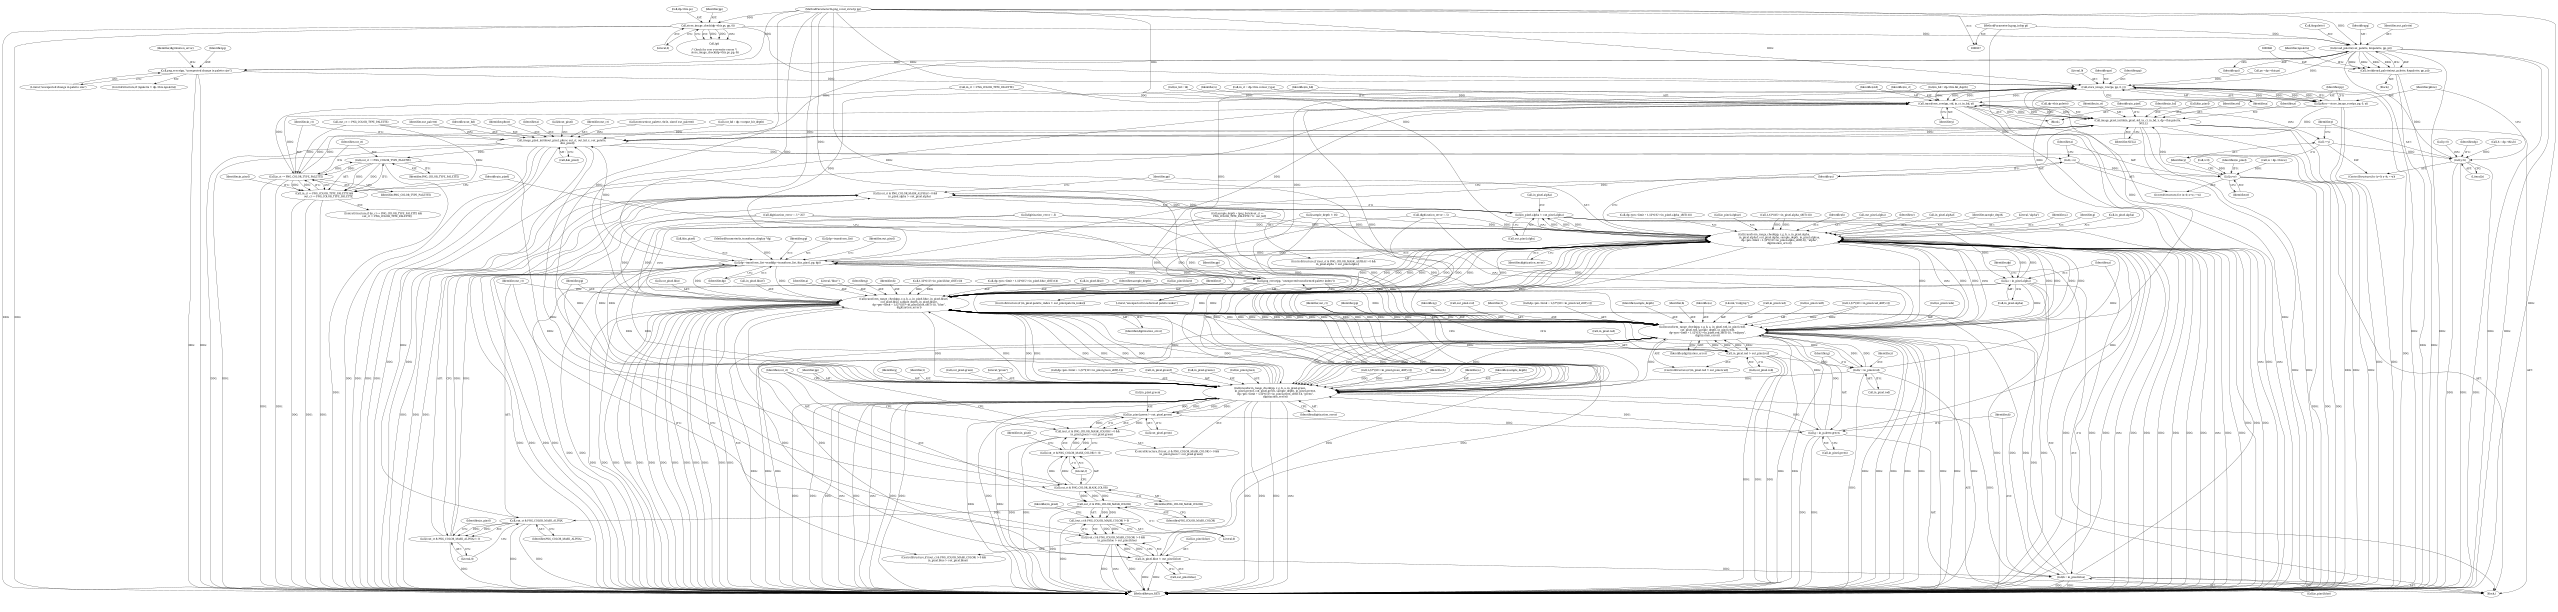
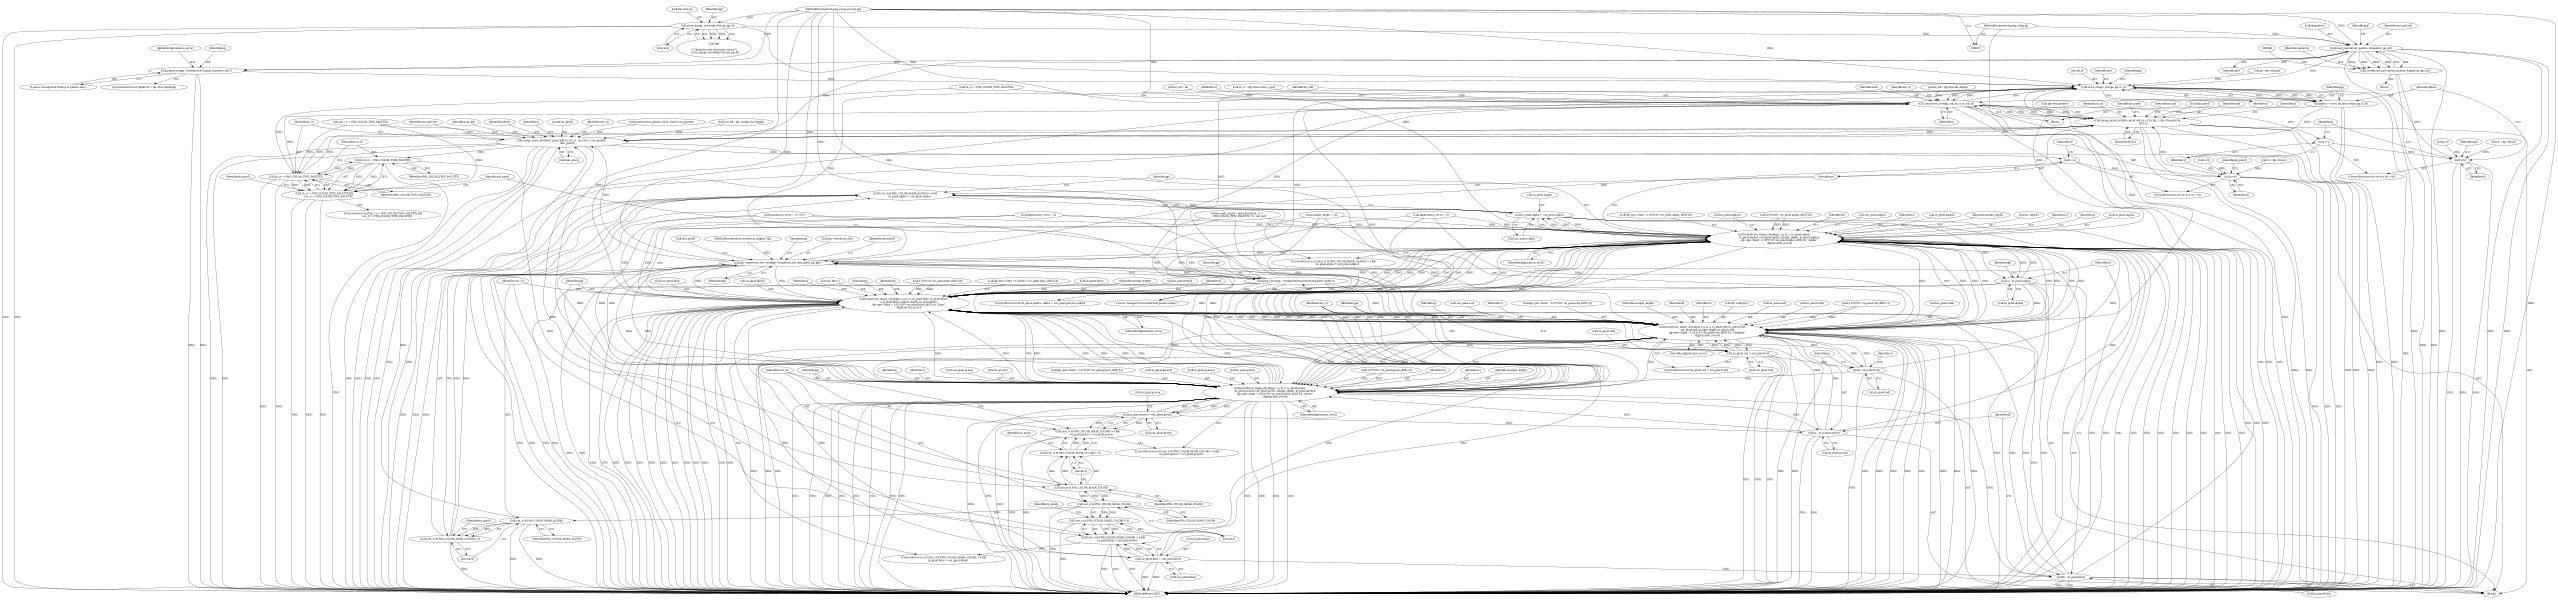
node "(Literal,h)": label "(Literal,h)" -> "(Identifier,h)"
node "(Call,digitization_error = .5 * 257)": label "(Call,digitization_error = .5 * 257)" -> "(Call,transform_error = .5 * 257)"
